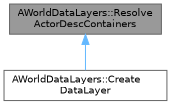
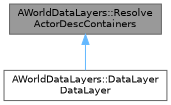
node "AWorldDataLayers::Create DataLayer": label "AWorldDataLayers::Create DataLayer" -> "AWorldDataLayers::DataLayer DataLayer"
